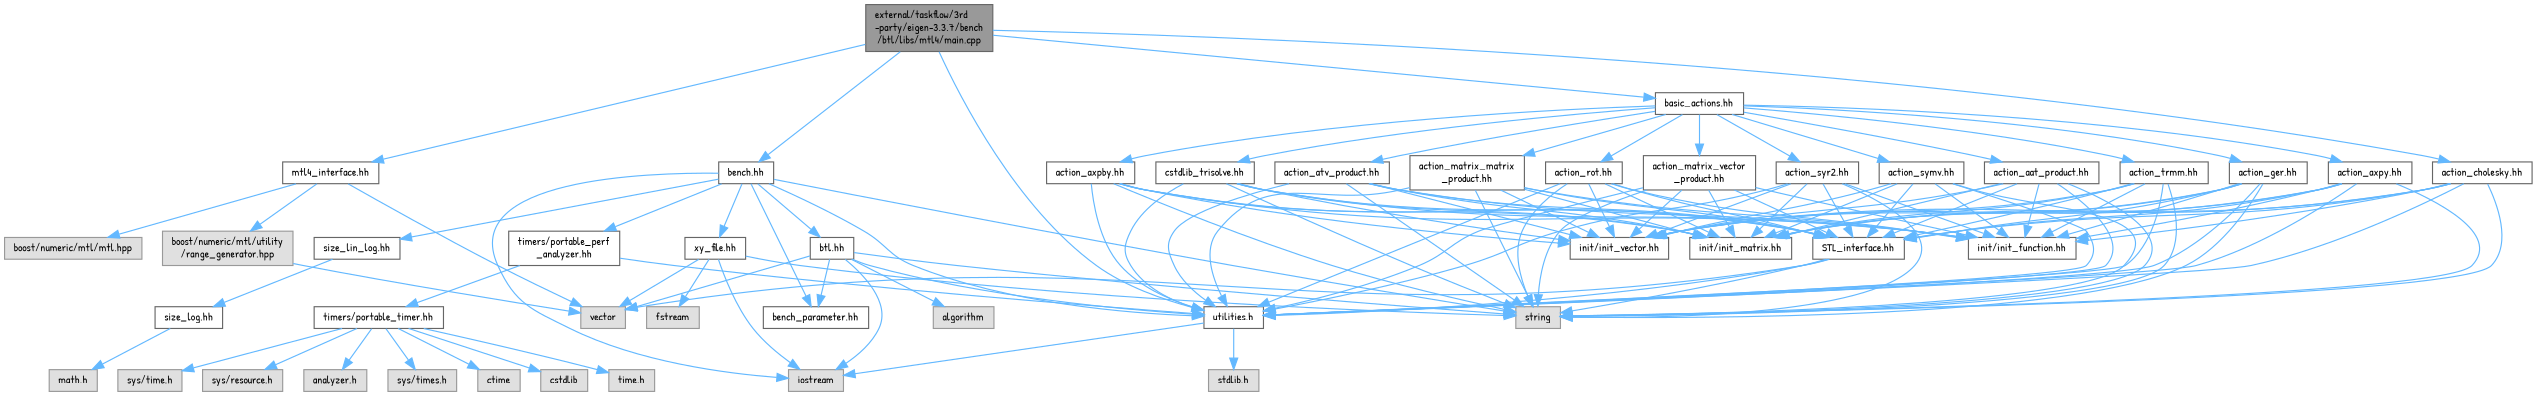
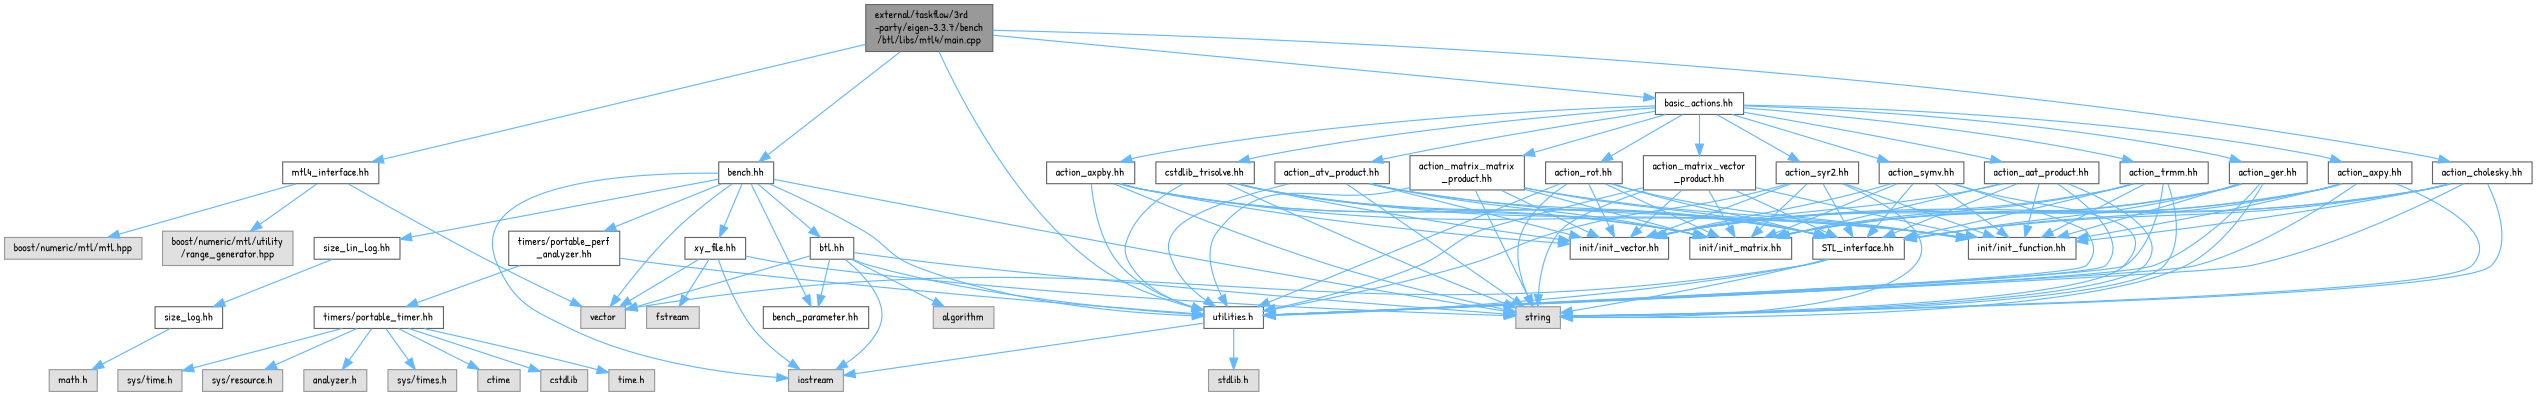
edge "boost/numeric/mtl/utility /range_generator.hpp" -> "vector": now "bench.hh" -> "vector"
